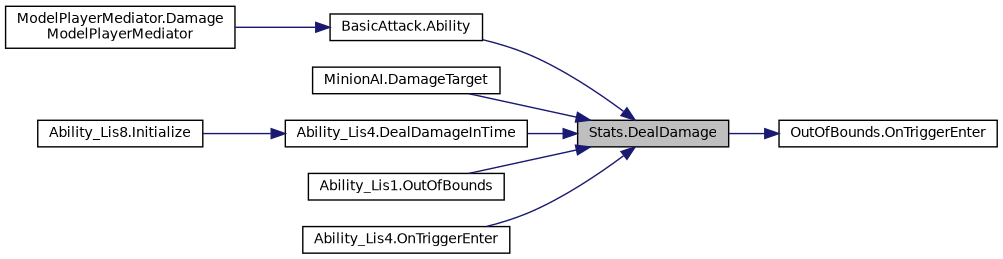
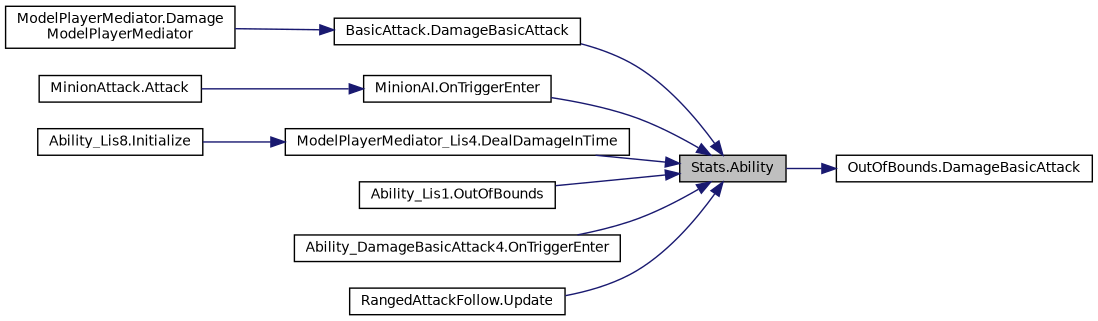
node "BasicAttack.Ability": label "BasicAttack.Ability" -> "BasicAttack.DamageBasicAttack"
node "MinionAI.DamageTarget": label "MinionAI.DamageTarget" -> "MinionAI.OnTriggerEnter"
node "MinionAttack.Attack": added
node "Ability_Lis4.DealDamageInTime": label "Ability_Lis4.DealDamageInTime" -> "ModelPlayerMediator_Lis4.DealDamageInTime"
node "Stats.DealDamage": label "Stats.DealDamage" -> "Stats.Ability"
node "OutOfBounds.OnTriggerEnter": label "OutOfBounds.OnTriggerEnter" -> "OutOfBounds.DamageBasicAttack"
node "Ability_Lis4.OnTriggerEnter": label "Ability_Lis4.OnTriggerEnter" -> "Ability_DamageBasicAttack4.OnTriggerEnter"
node "RangedAttackFollow.Update": added
